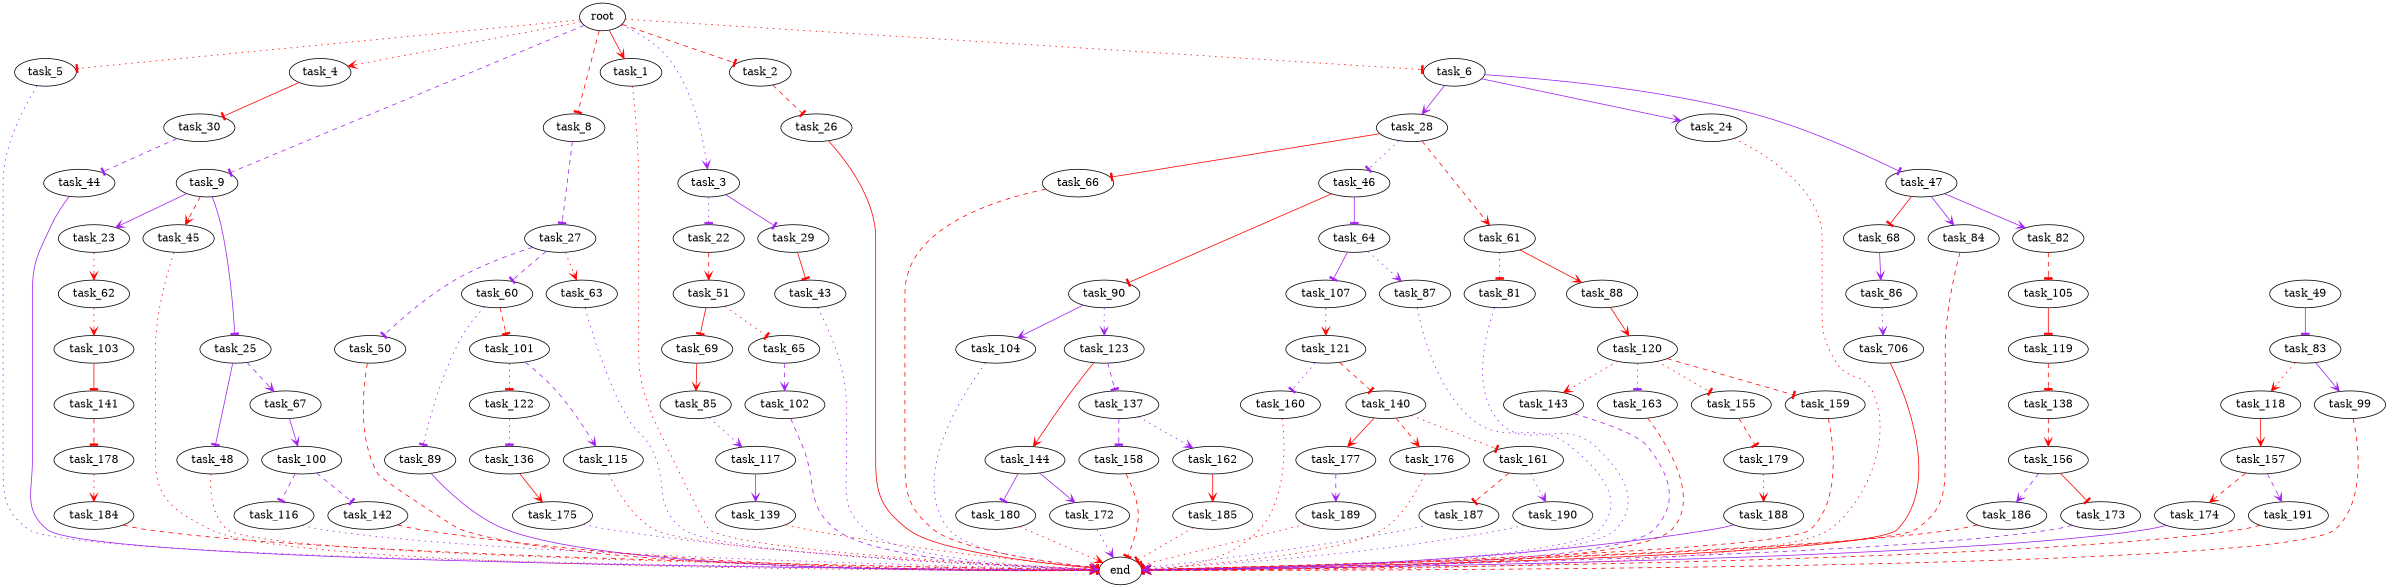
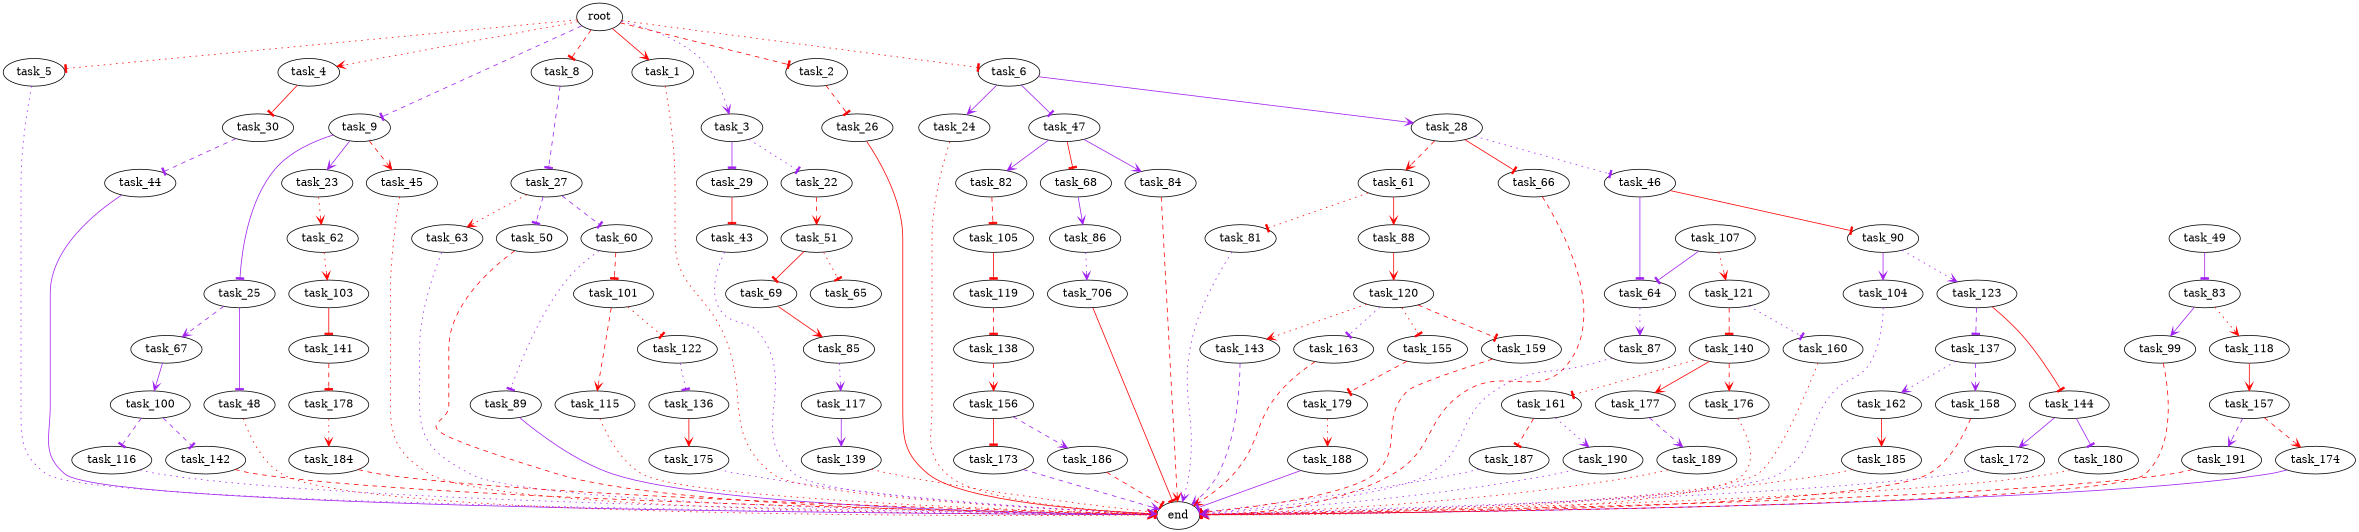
edge "task_64" -> "task_107": reversed
edge "task_101" -> "task_115": color purple -> red
edge "task_123" -> "task_144": arrowhead vee -> tee
node "task_102": removed
edge "task_137" -> "task_158": arrowhead tee -> vee
